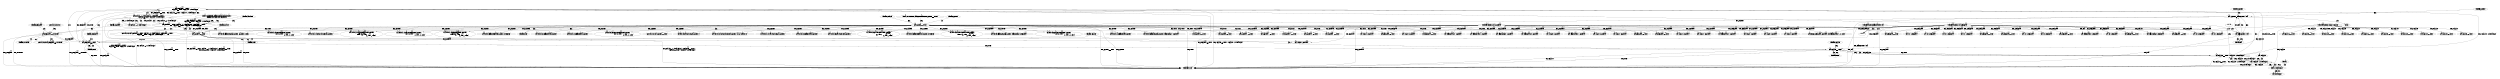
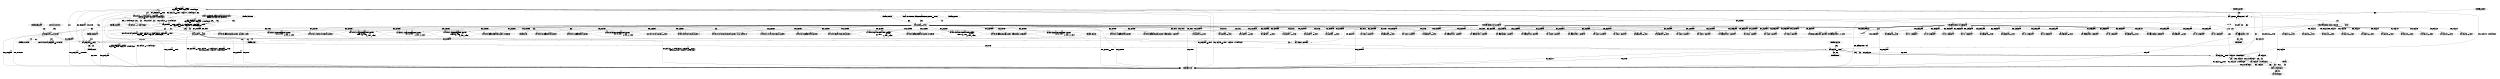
node "(Identifier,cmdSize)": removed
node "(MethodParameterIn,effect_handle_t  self)": removed
